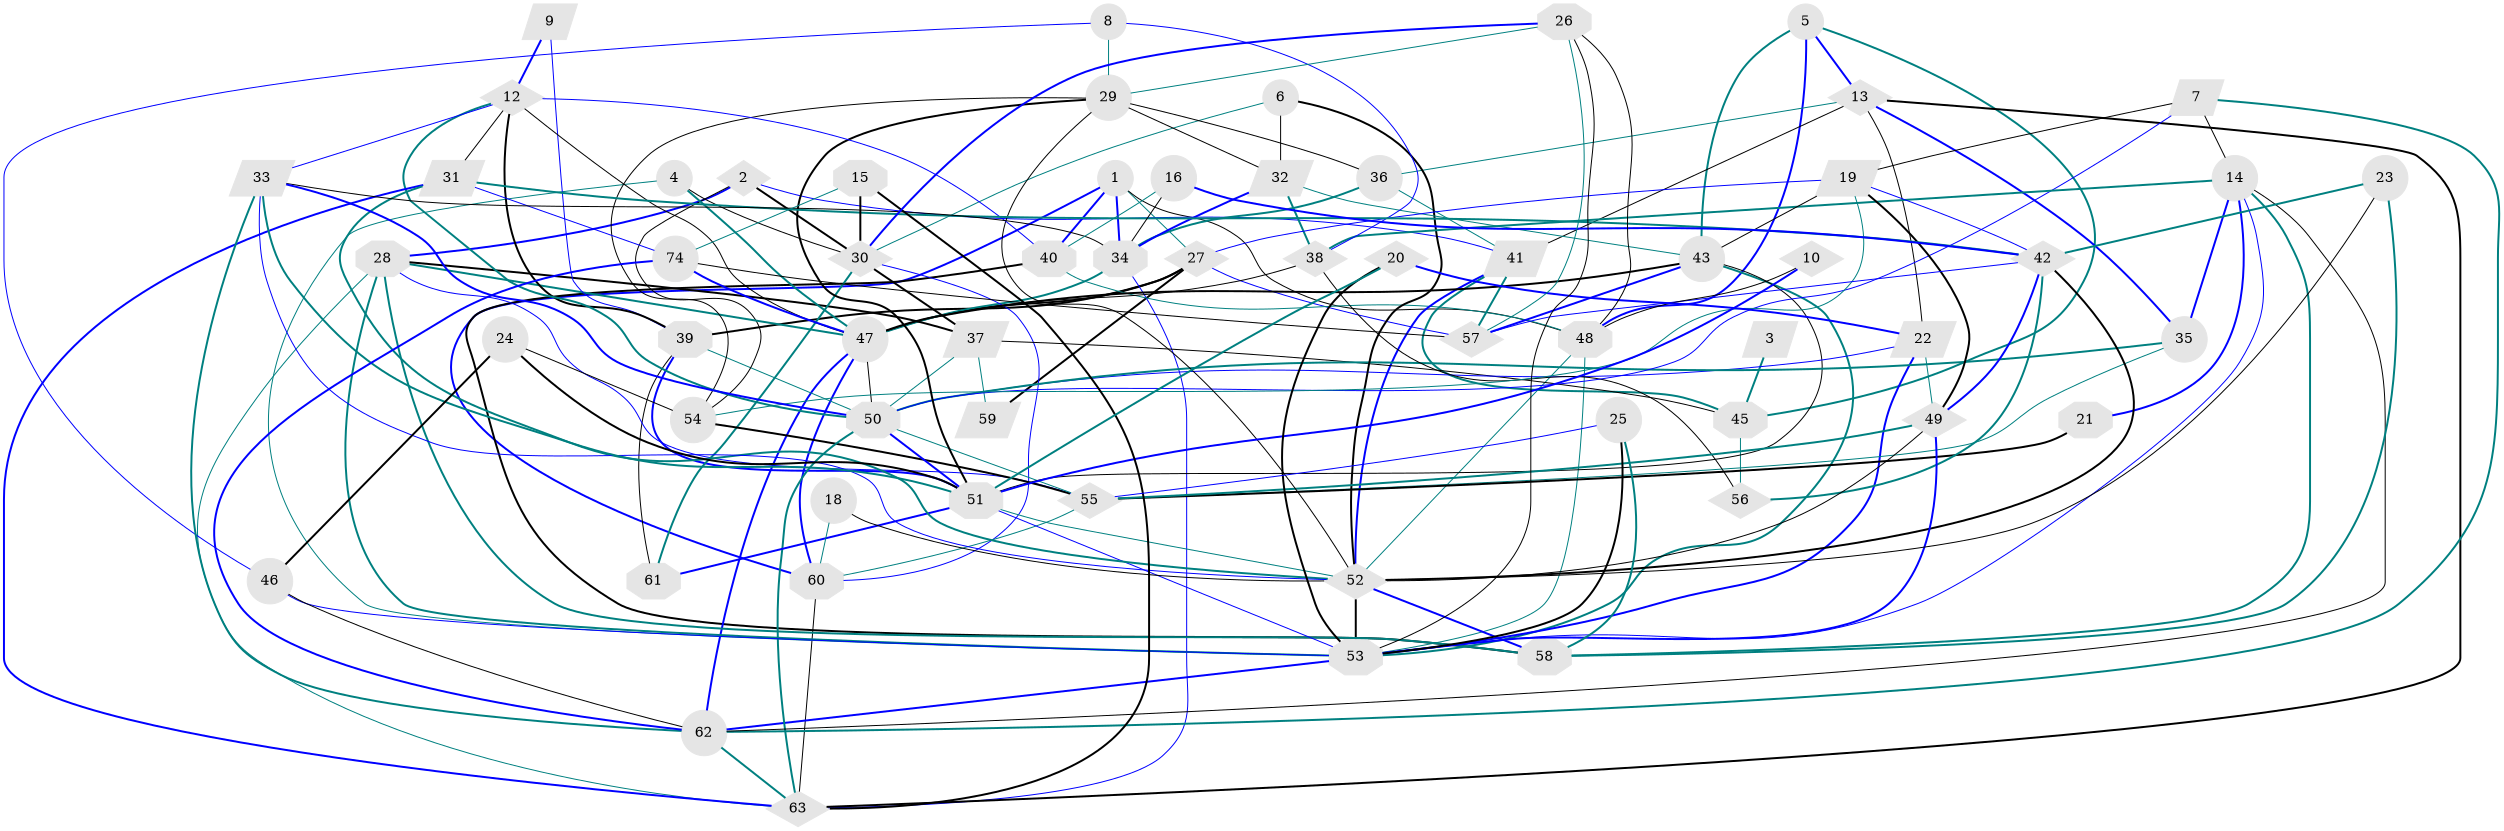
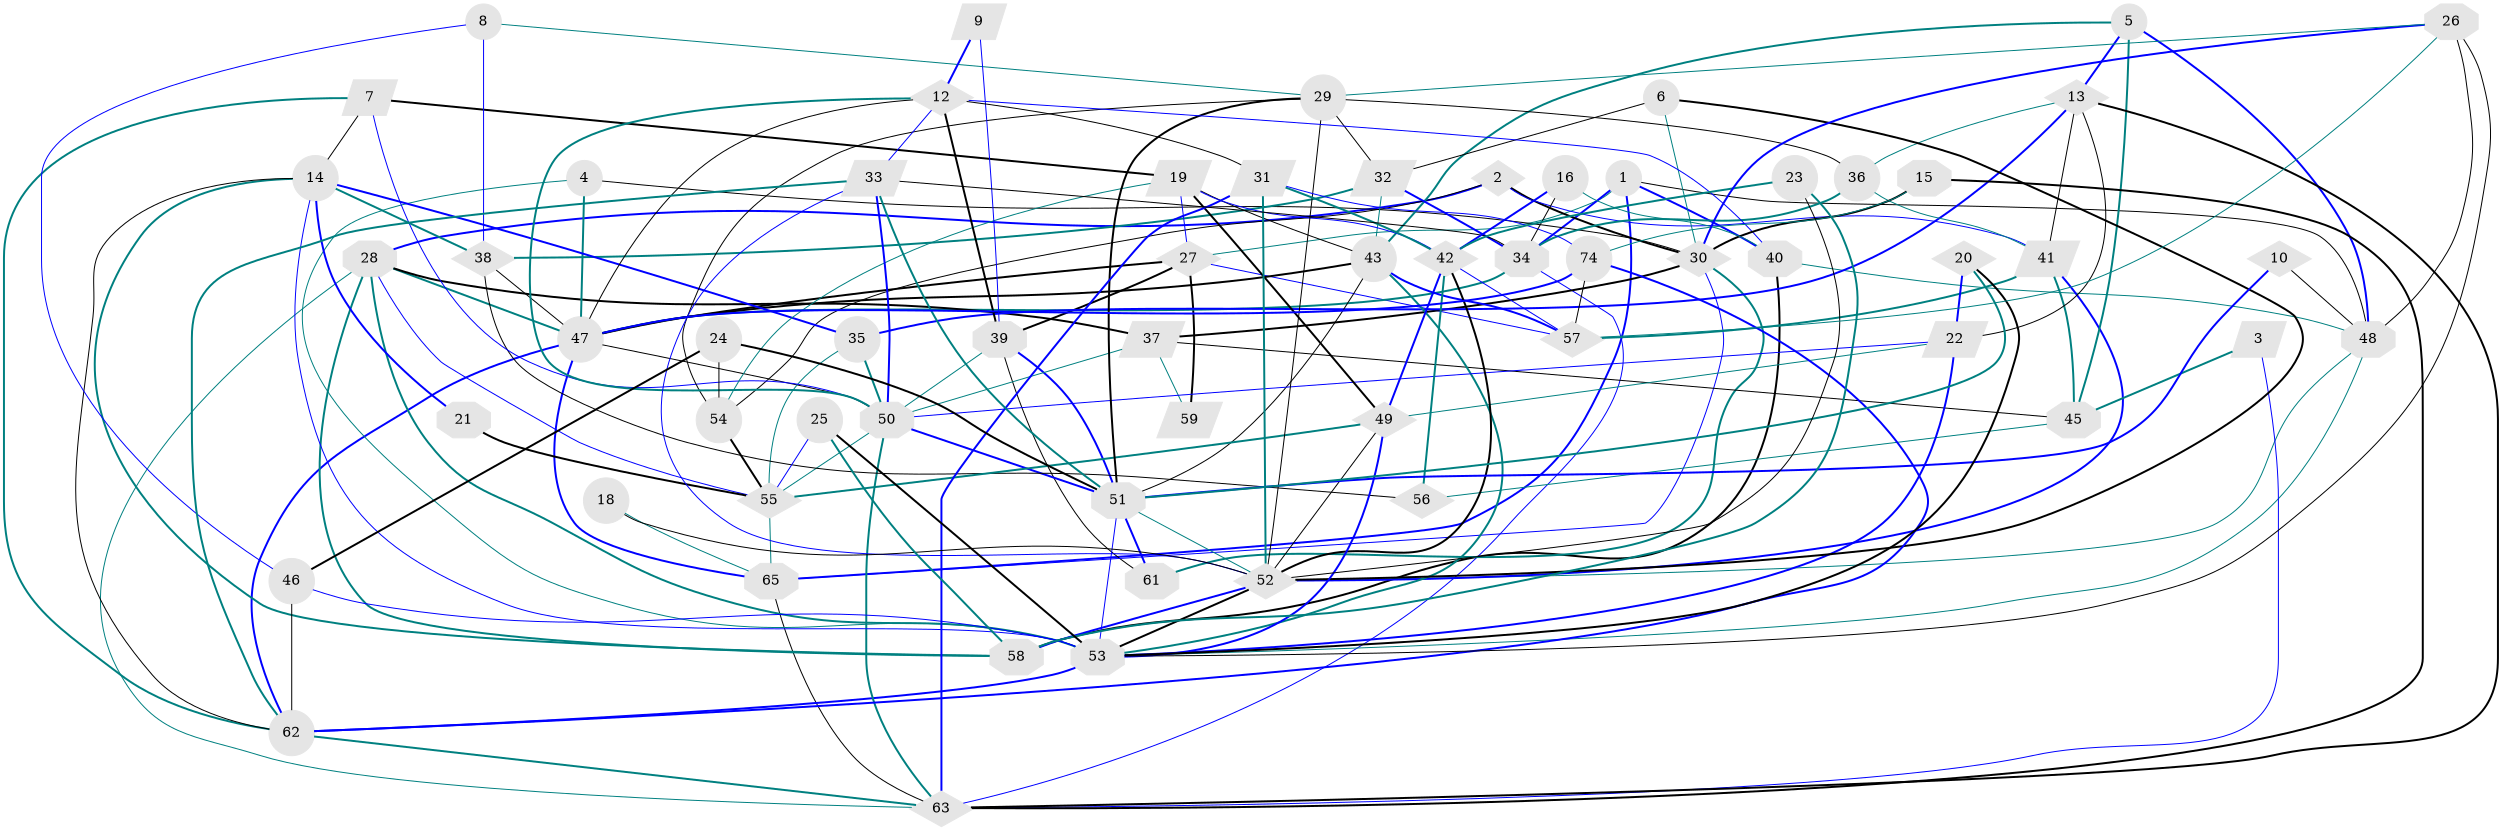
edge "7" -- "19": style solid -> bold
node "60": label "60" -> "65"
edge "3" -- "63": added
